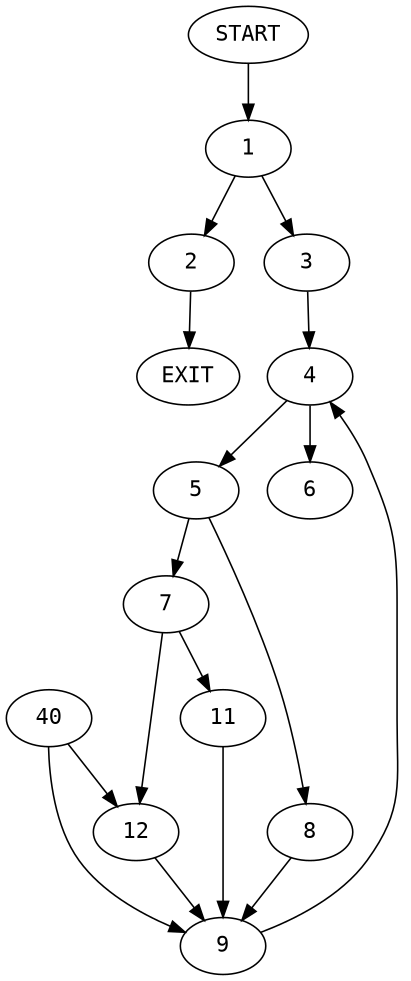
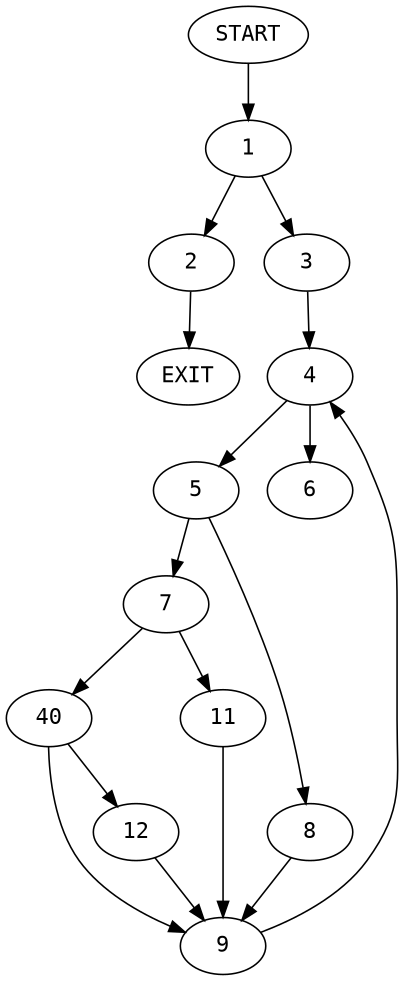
edge "7" -> "12": now "7" -> "40"
